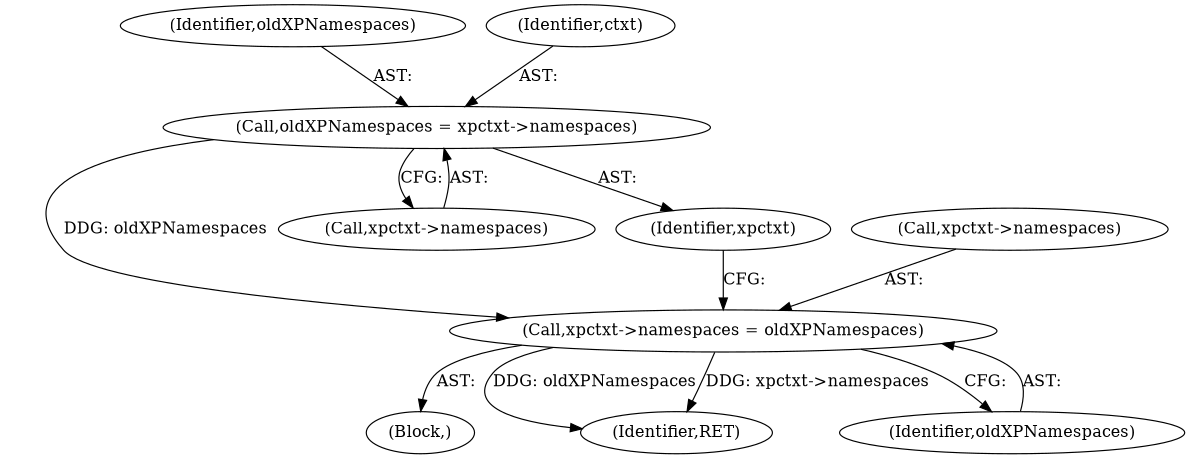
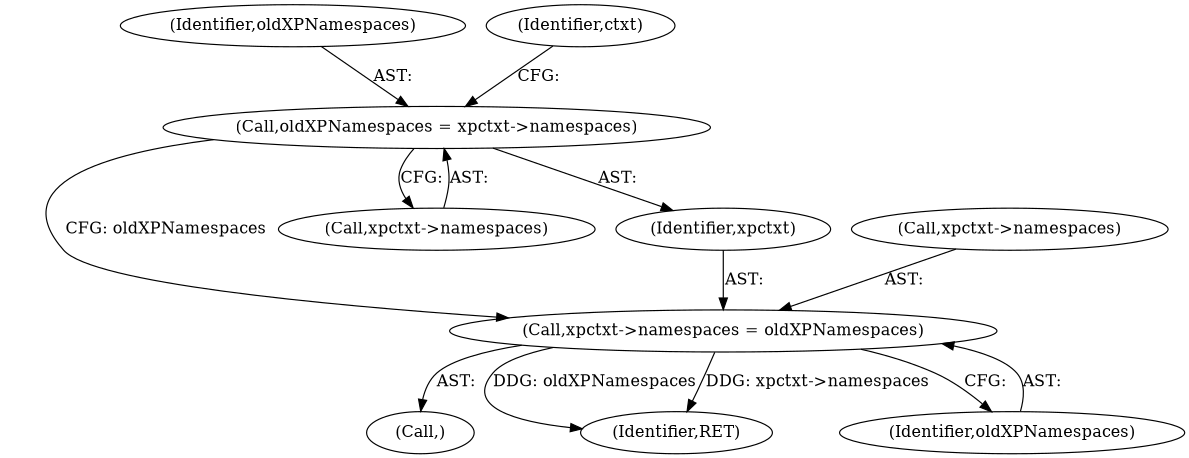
edge "(Identifier,ctxt)" -> "(Call,oldXPNamespaces = xpctxt->namespaces)": label "AST: " -> "CFG: "
edge "(Call,oldXPNamespaces = xpctxt->namespaces)" -> "(Call,xpctxt->namespaces = oldXPNamespaces)": label "DDG: oldXPNamespaces" -> "CFG: oldXPNamespaces"
edge "(Identifier,xpctxt)" -> "(Call,xpctxt->namespaces = oldXPNamespaces)": label "CFG: " -> "AST: "
node "(Block,)": label "(Block,)" -> "(Call,)"
